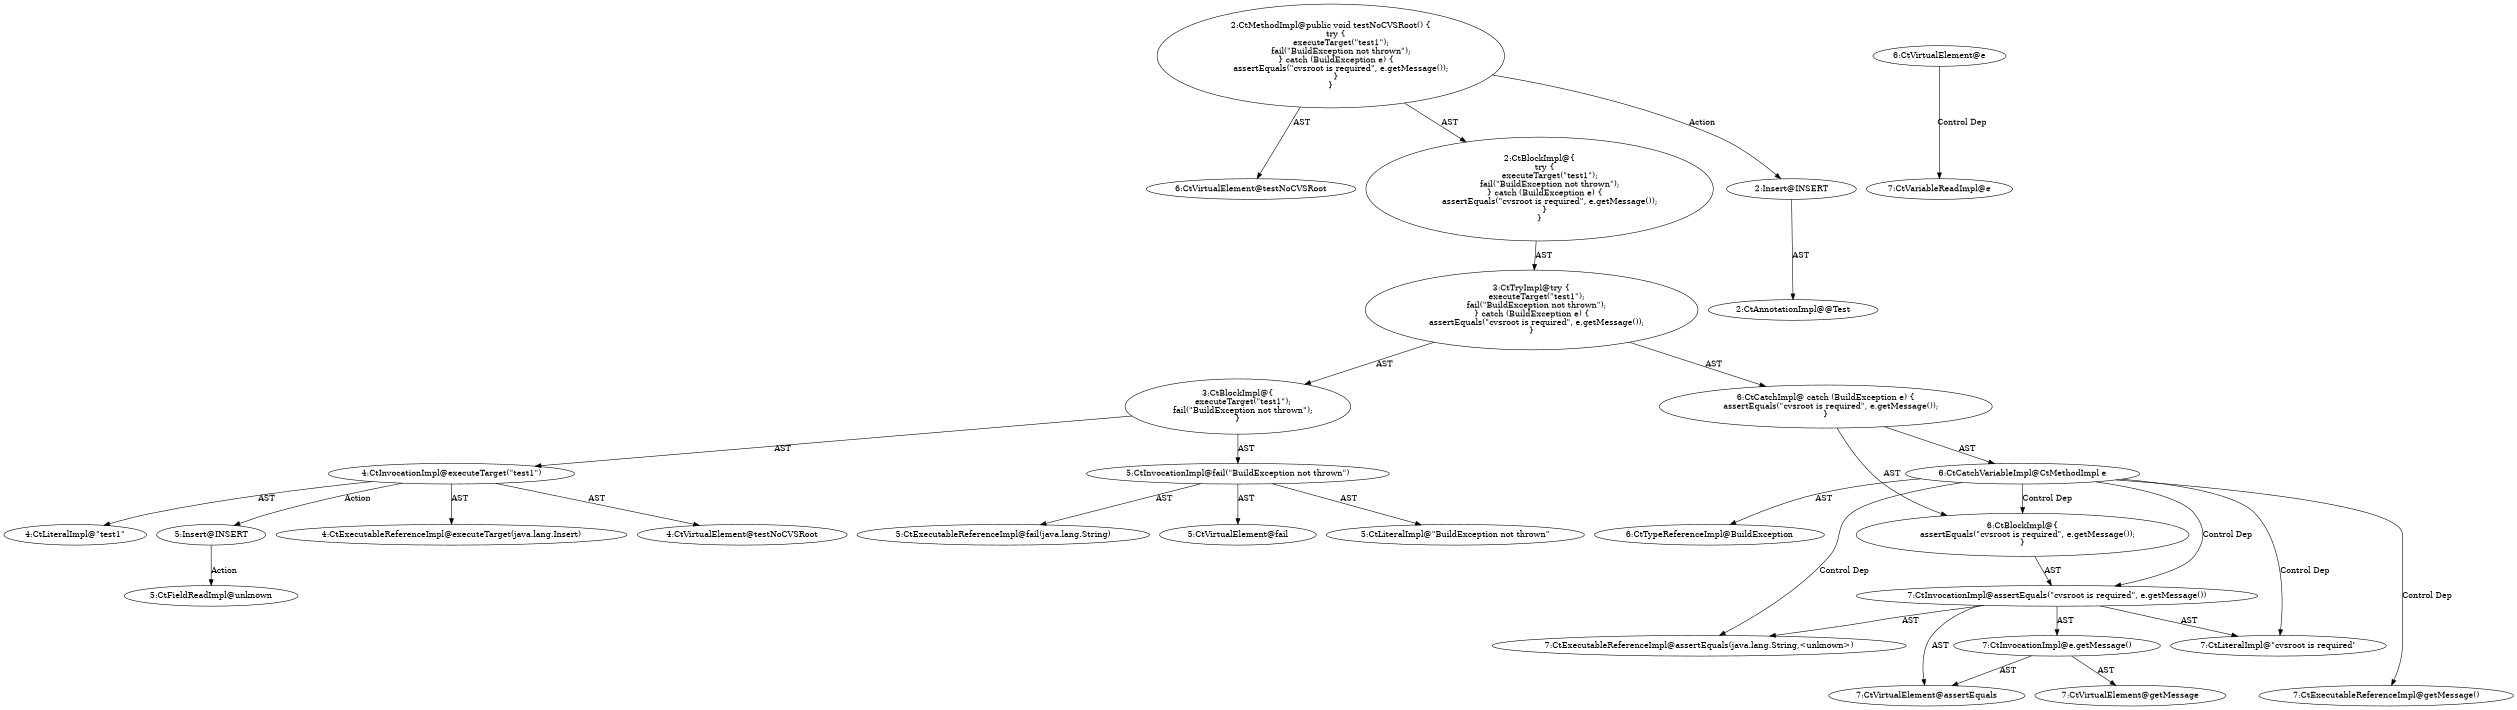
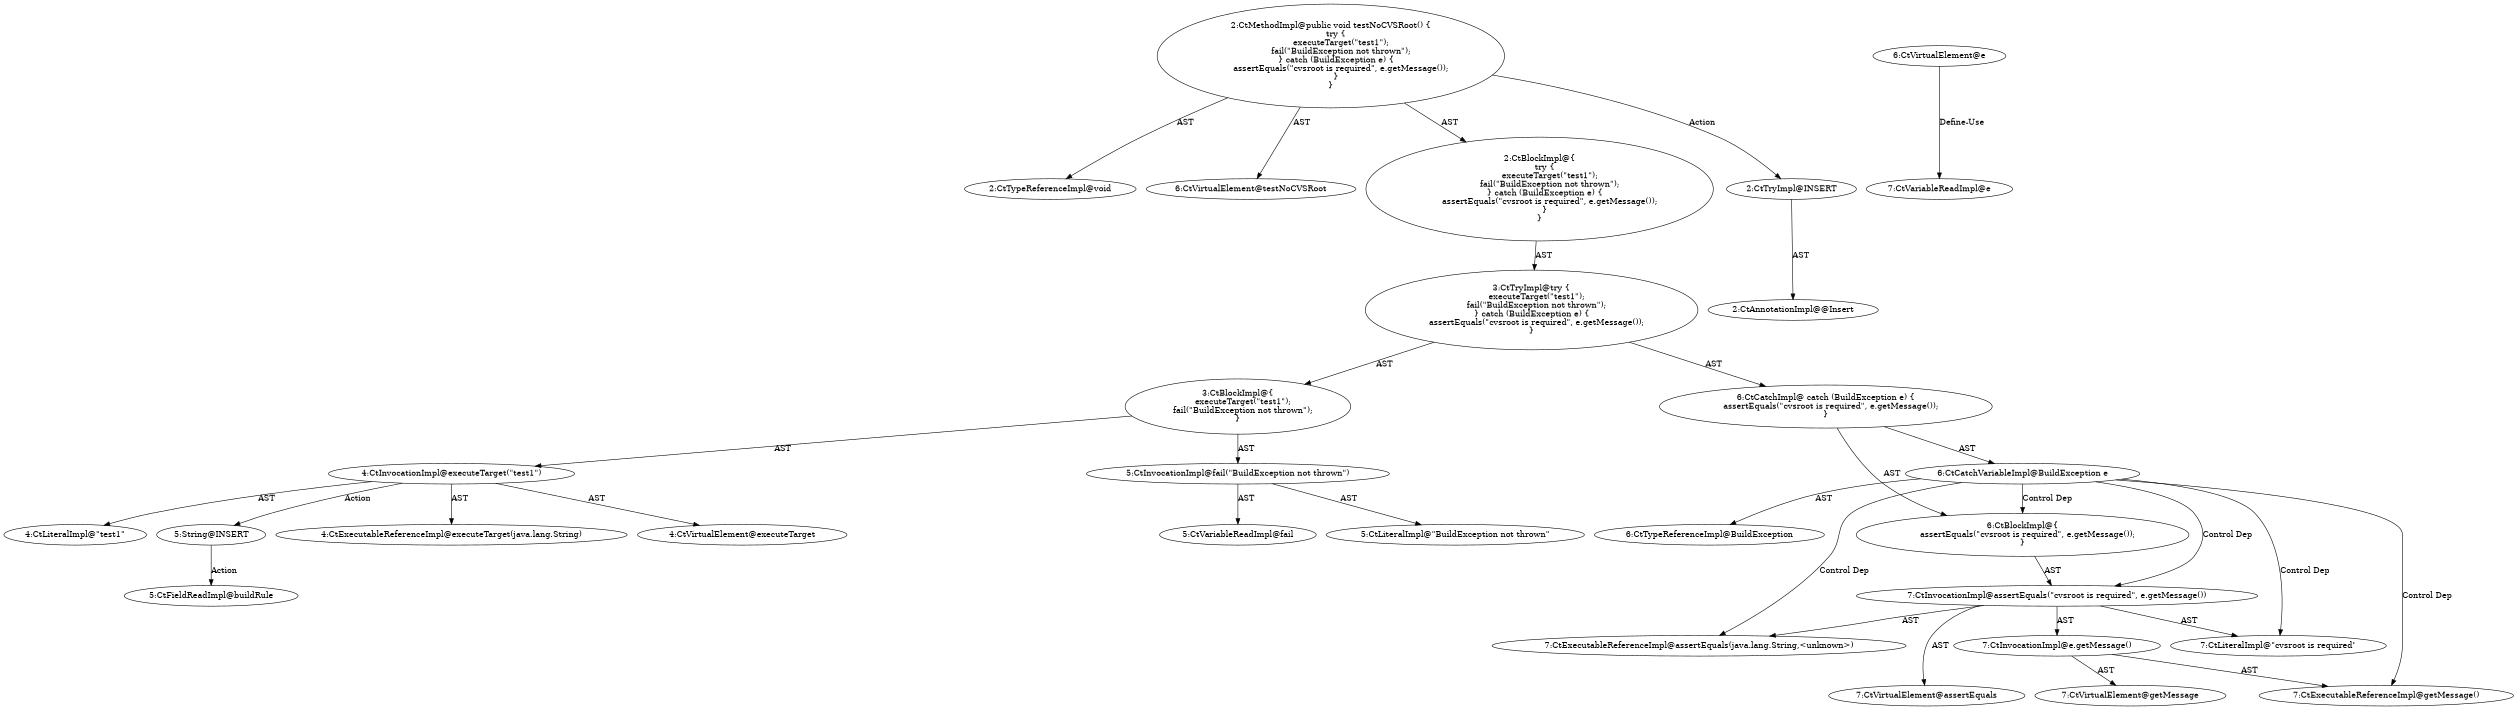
edge "6:CtVirtualElement@e" -> "7:CtVariableReadImpl@e": label "Control Dep" -> "Define-Use"
node "2:CtTypeReferenceImpl@void": added
node "2:Insert@INSERT": label "2:Insert@INSERT" -> "2:CtTryImpl@INSERT"
node "2:CtAnnotationImpl@@Test": label "2:CtAnnotationImpl@@Test" -> "2:CtAnnotationImpl@@Insert"
node "6:CtCatchVariableImpl@CtMethodImpl e": label "6:CtCatchVariableImpl@CtMethodImpl e" -> "6:CtCatchVariableImpl@BuildException e"
node "5:Insert@INSERT": label "5:Insert@INSERT" -> "5:String@INSERT"
node "4:CtExecutableReferenceImpl@executeTarget(java.lang.Insert)": label "4:CtExecutableReferenceImpl@executeTarget(java.lang.Insert)" -> "4:CtExecutableReferenceImpl@executeTarget(java.lang.String)"
node "4:CtVirtualElement@testNoCVSRoot": label "4:CtVirtualElement@testNoCVSRoot" -> "4:CtVirtualElement@executeTarget"
node "5:CtExecutableReferenceImpl@fail(java.lang.String)": removed
node "5:CtVirtualElement@fail": label "5:CtVirtualElement@fail" -> "5:CtVariableReadImpl@fail"
node "5:CtFieldReadImpl@unknown": label "5:CtFieldReadImpl@unknown" -> "5:CtFieldReadImpl@buildRule"
edge "7:CtInvocationImpl@e.getMessage()" -> "7:CtVirtualElement@assertEquals": now "7:CtInvocationImpl@e.getMessage()" -> "7:CtExecutableReferenceImpl@getMessage()"
